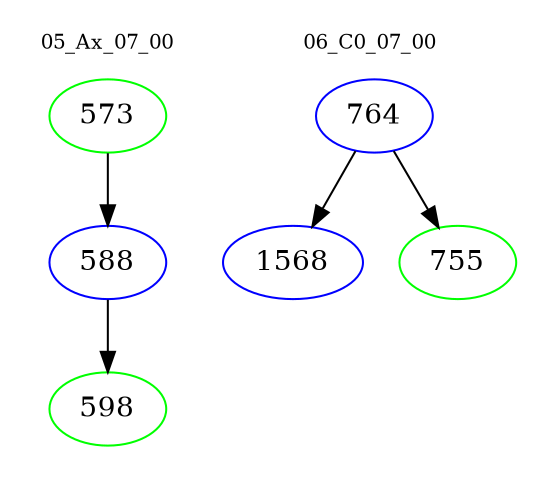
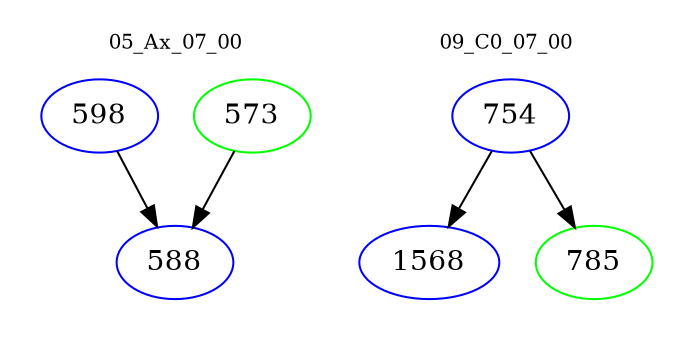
cluster "06_C0_07_00": label "06_C0_07_00" -> "09_C0_07_00"
node "764": label "764" -> "754"
node "755": label "755" -> "785"
edge "588" -> "598": reversed
node "598": color green -> blue
